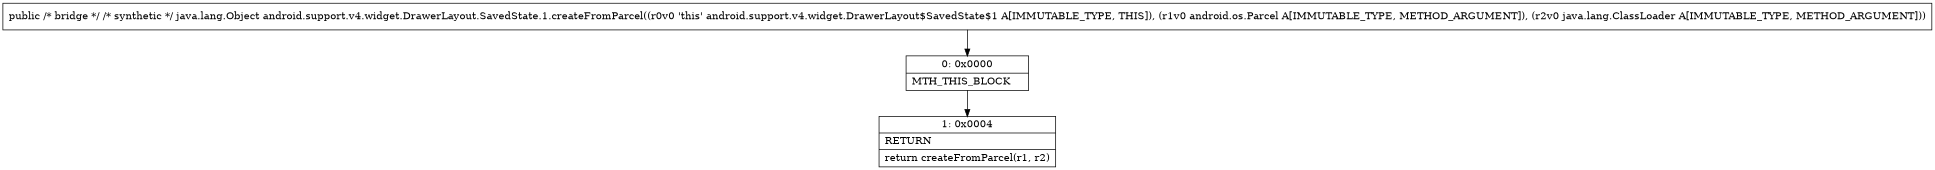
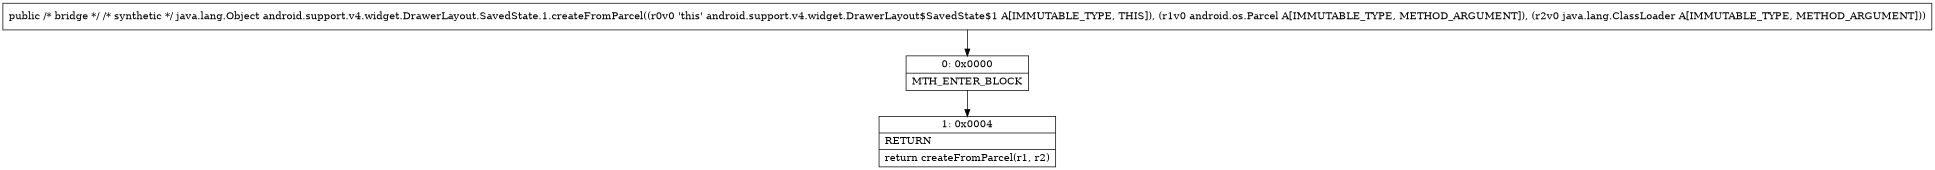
node "0: 0x0000": text "MTH_THIS_BLOCK" -> "MTH_ENTER_BLOCK"
